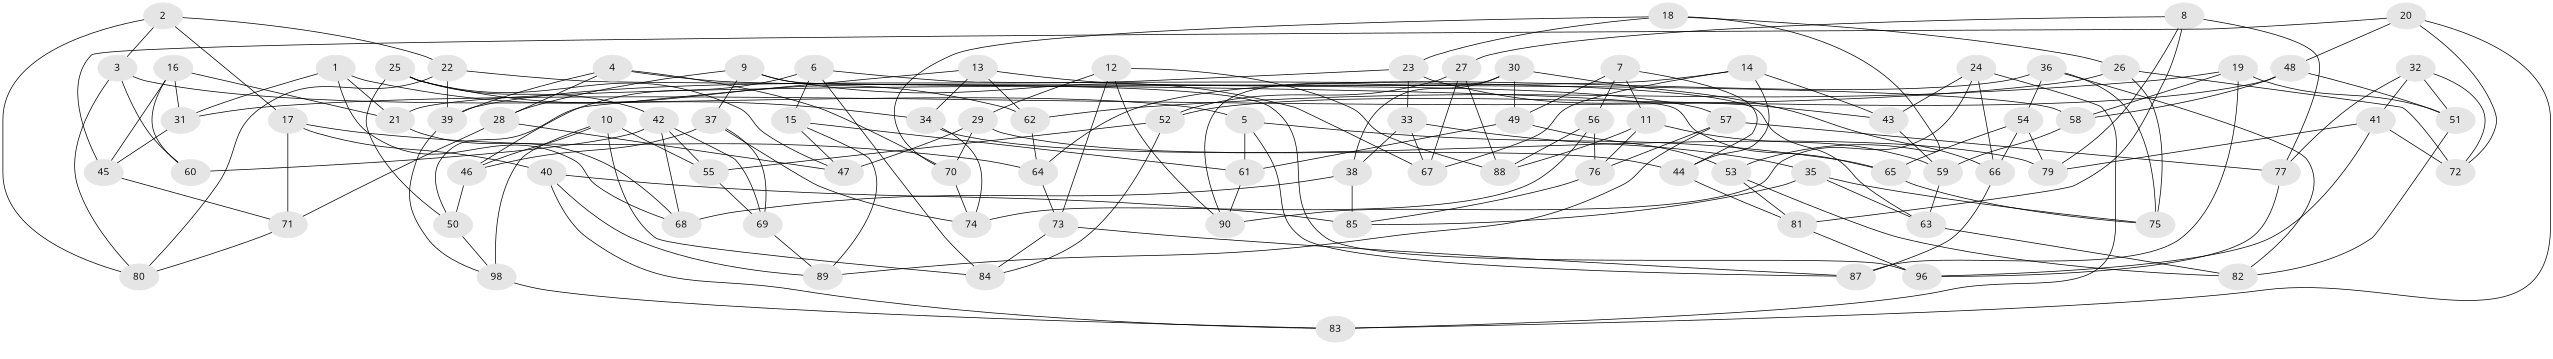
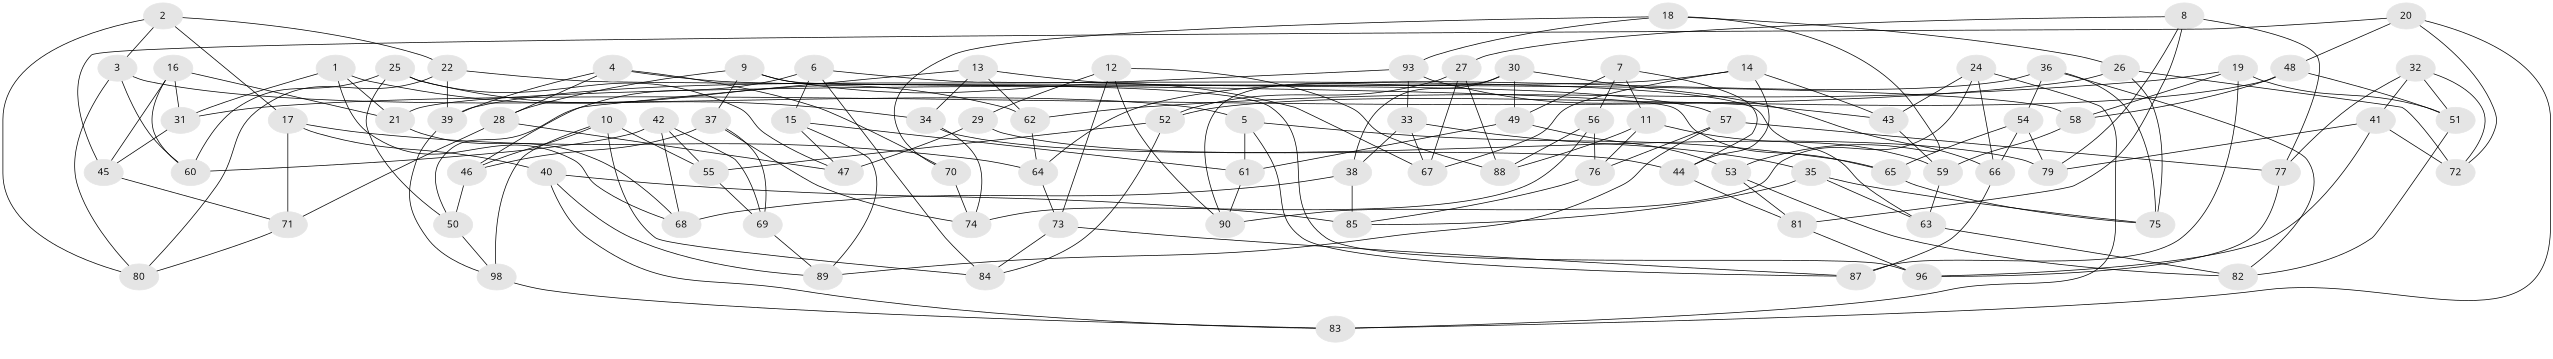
node "23": label "23" -> "93"
edge "25" -- "42": now "25" -- "60"
edge "29" -- "70": removed
